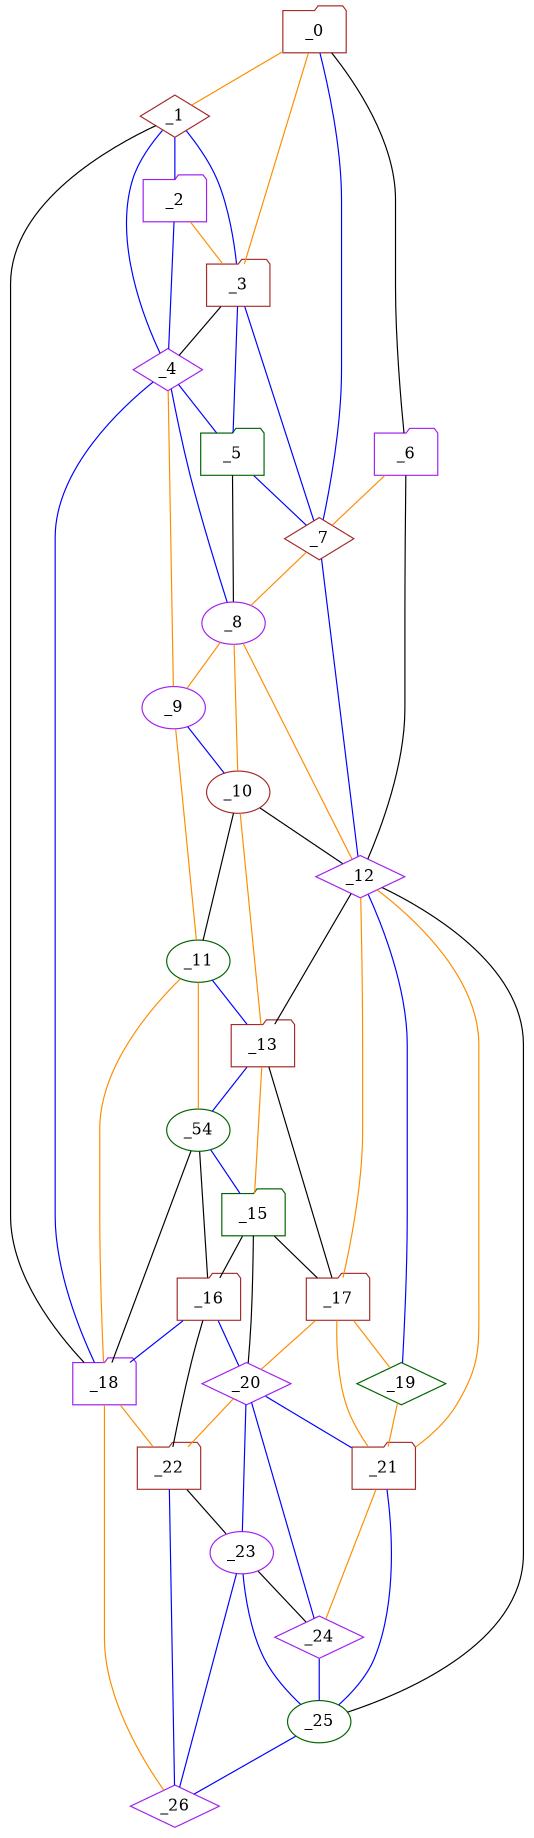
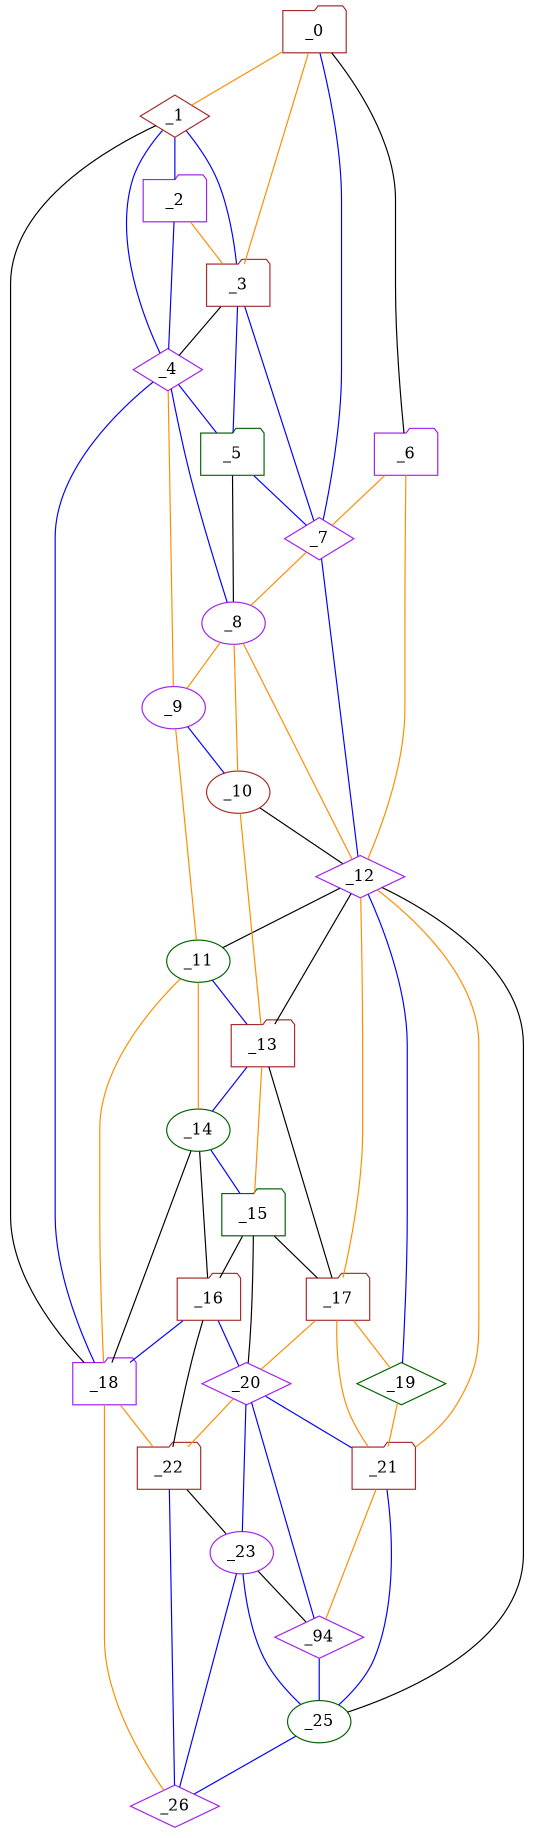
node "_7": color brown -> purple
edge "_6" -- "_12": color black -> darkorange
edge "_10" -- "_11": now "_12" -- "_11"
node "_54": label "_54" -> "_14"
node "_24": label "_24" -> "_94"
